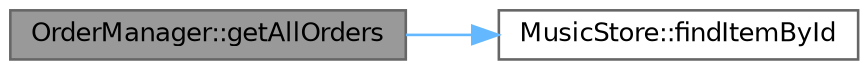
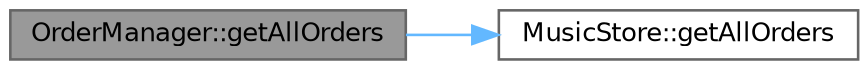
node "MusicStore::findItemById": label "MusicStore::findItemById" -> "MusicStore::getAllOrders"
